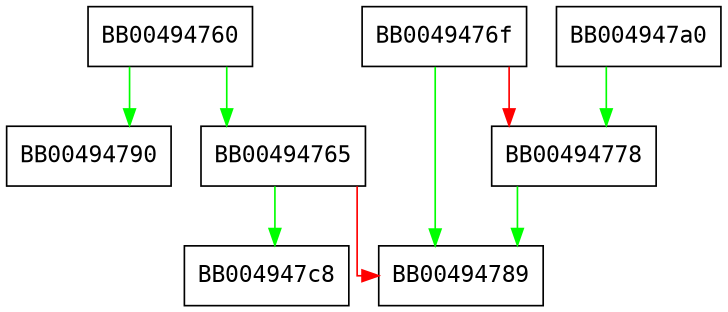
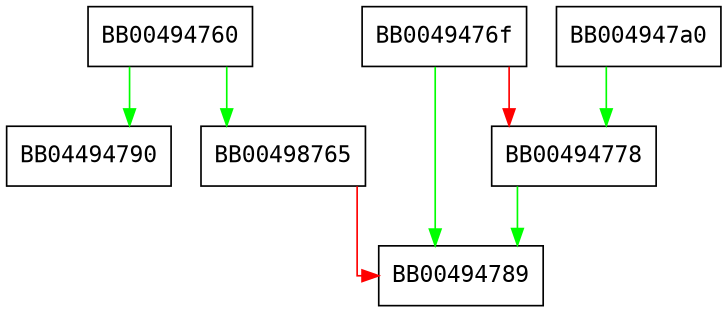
node "BB00494790": label "BB00494790" -> "BB04494790"
node "BB00494765": label "BB00494765" -> "BB00498765"
node "BB004947c8": removed
